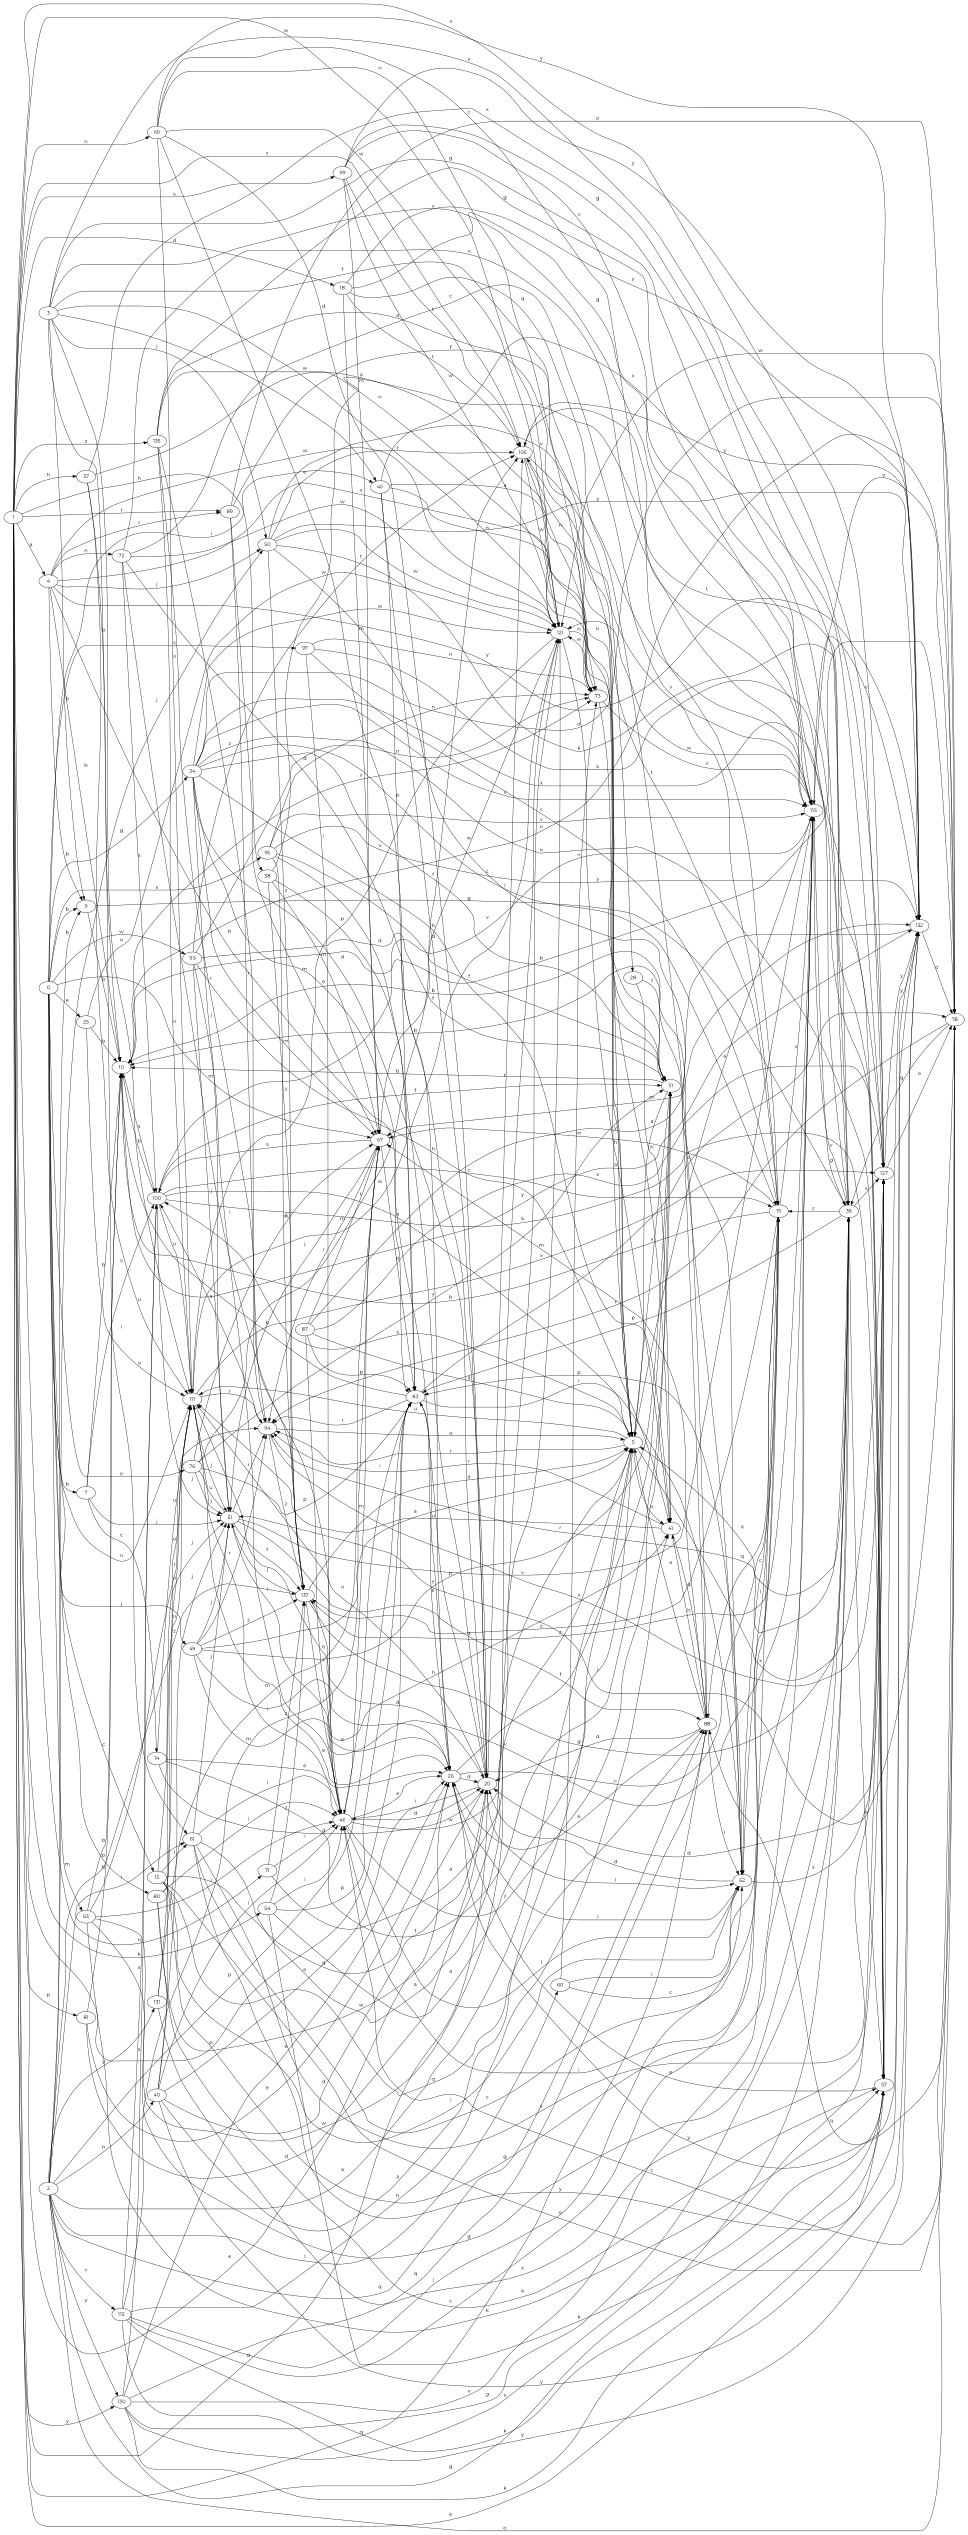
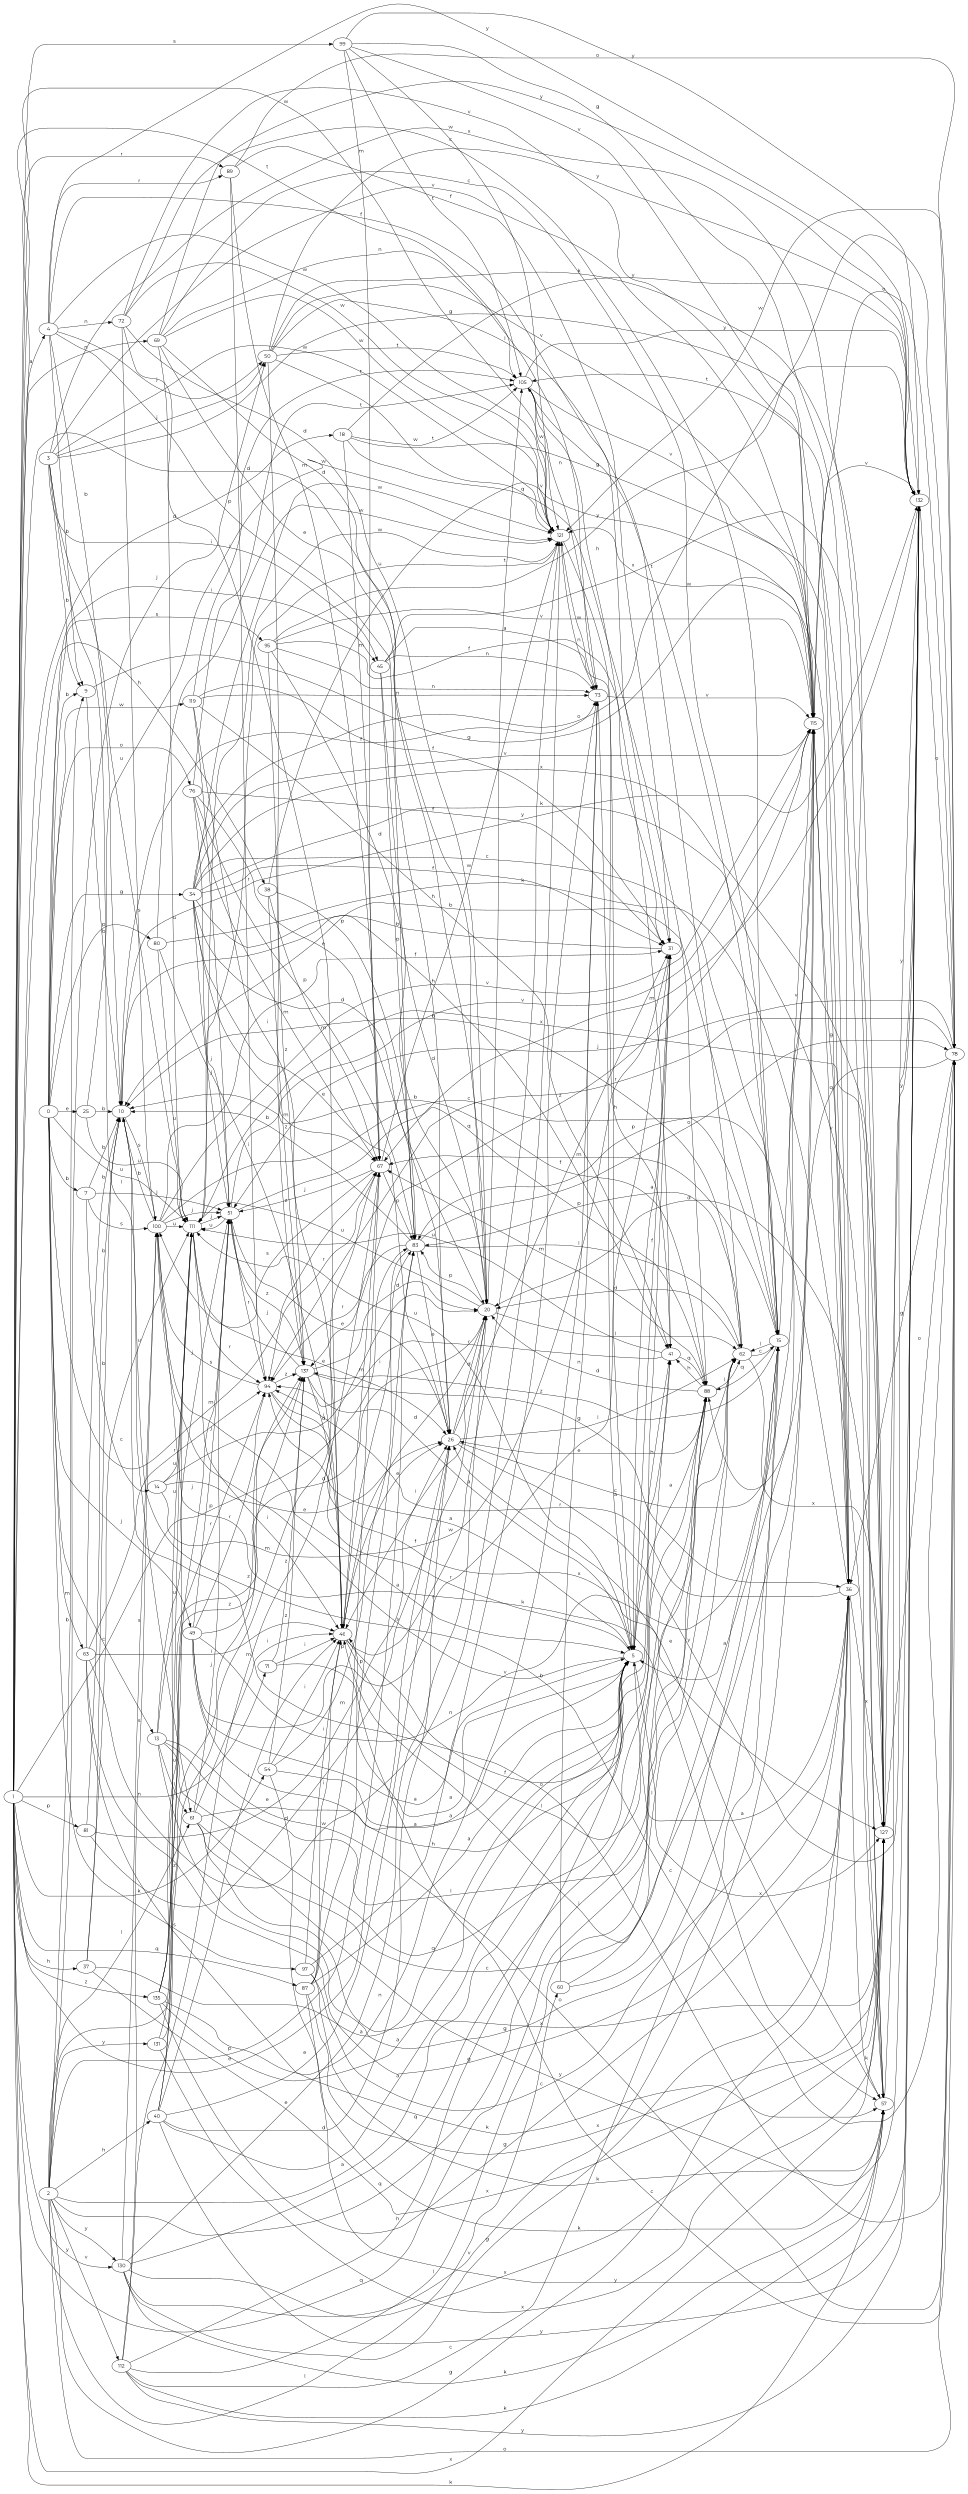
node "28": removed
edge "36" -> "15": removed, label "c"
edge "1" -> "87": added, label "q"
